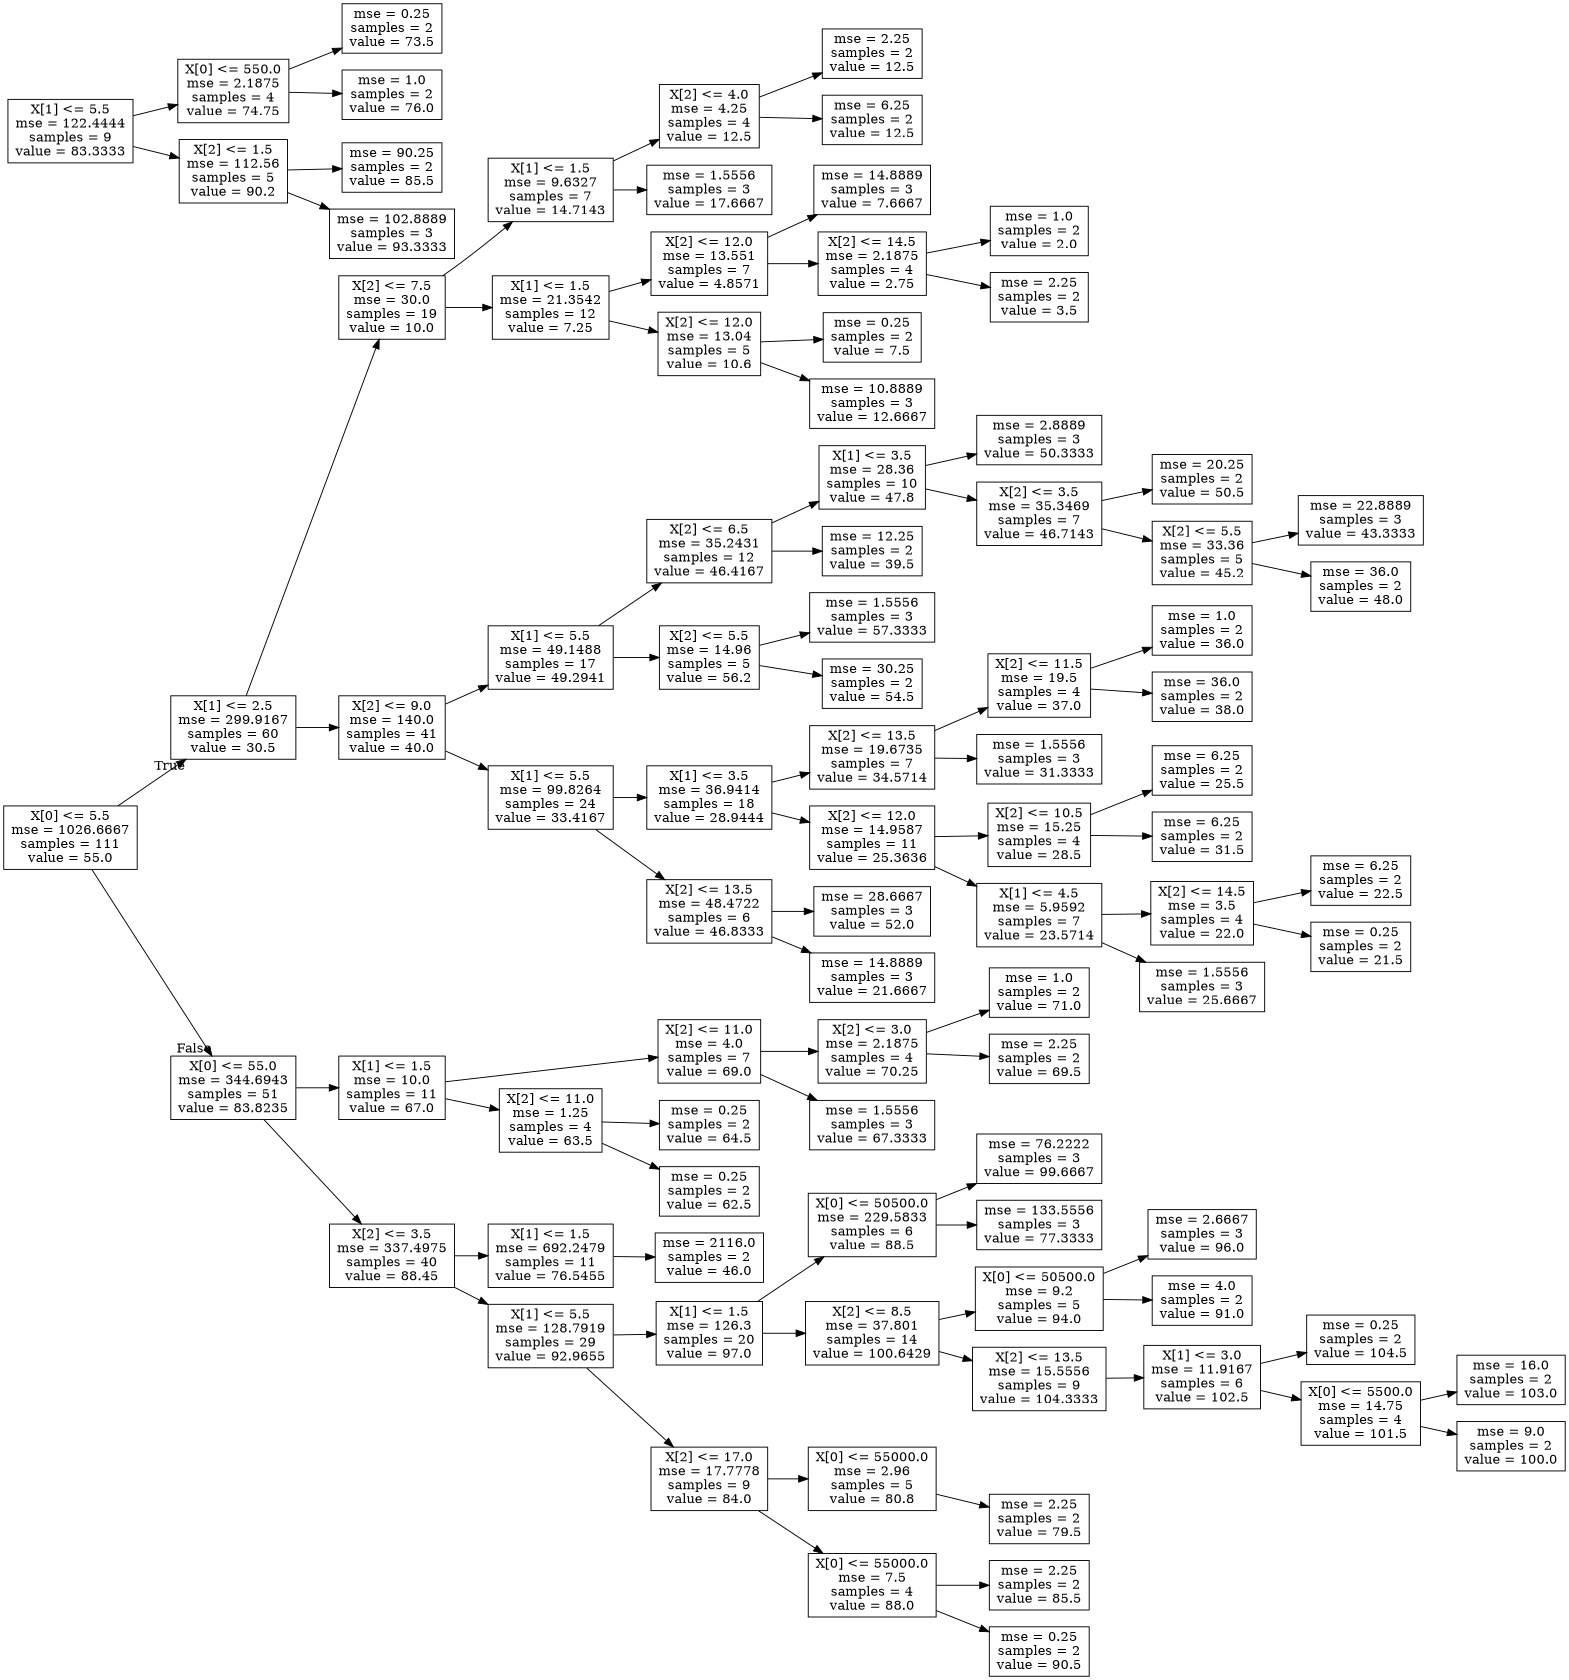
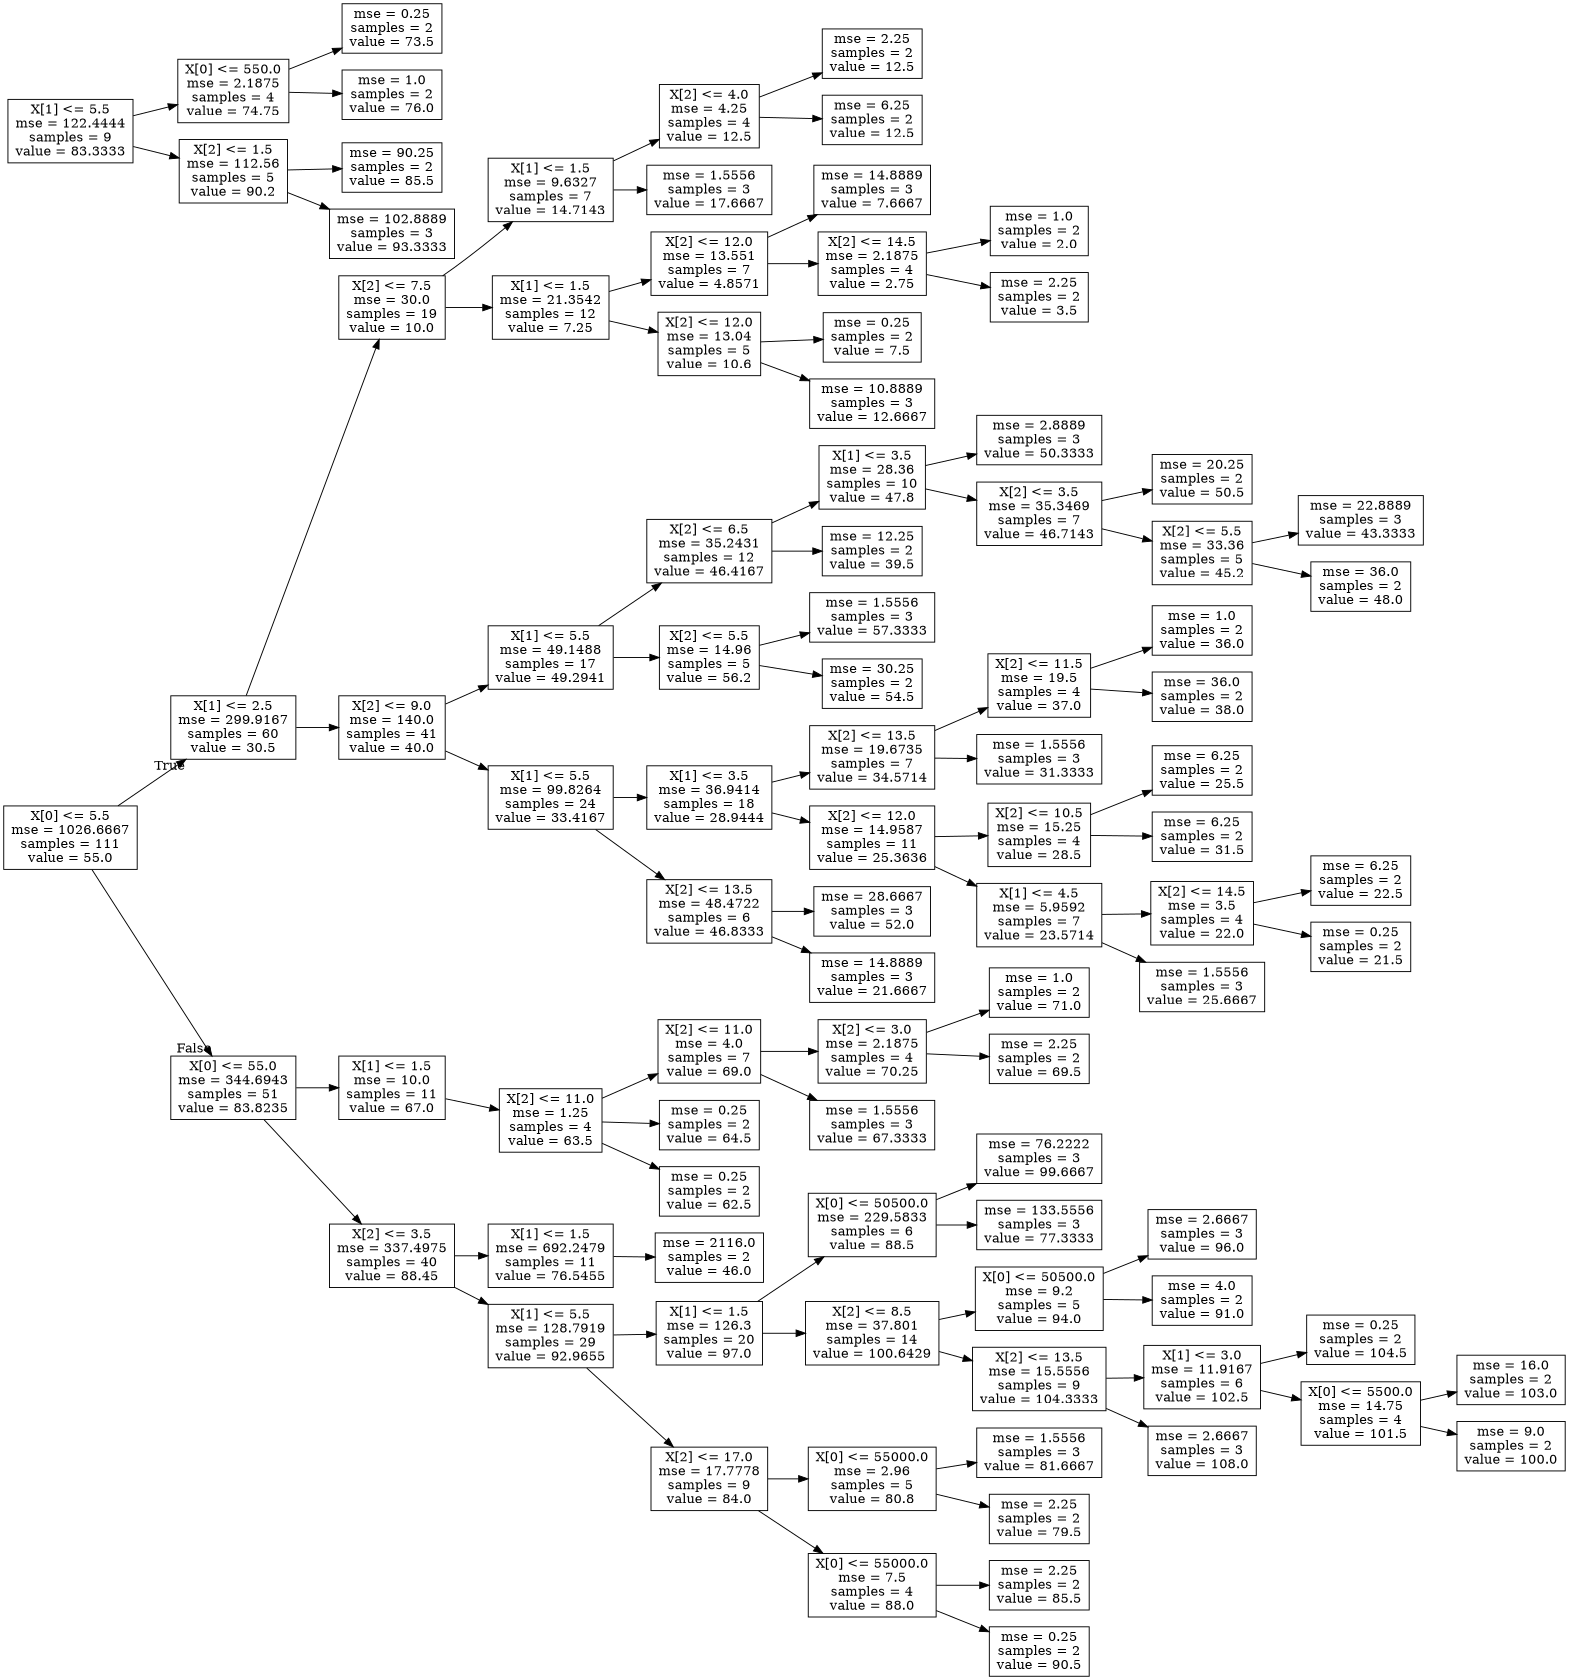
edge "X[1] <= 1.5 mse = 10.0 samples = 11 value = 67.0" -> "X[2] <= 11.0 mse = 4.0 samples = 7 value = 69.0": now "X[2] <= 11.0 mse = 1.25 samples = 4 value = 63.5" -> "X[2] <= 11.0 mse = 4.0 samples = 7 value = 69.0"
node "mse = 2.6667 samples = 3 value = 108.0": added
node "mse = 1.5556 samples = 3 value = 81.6667": added
